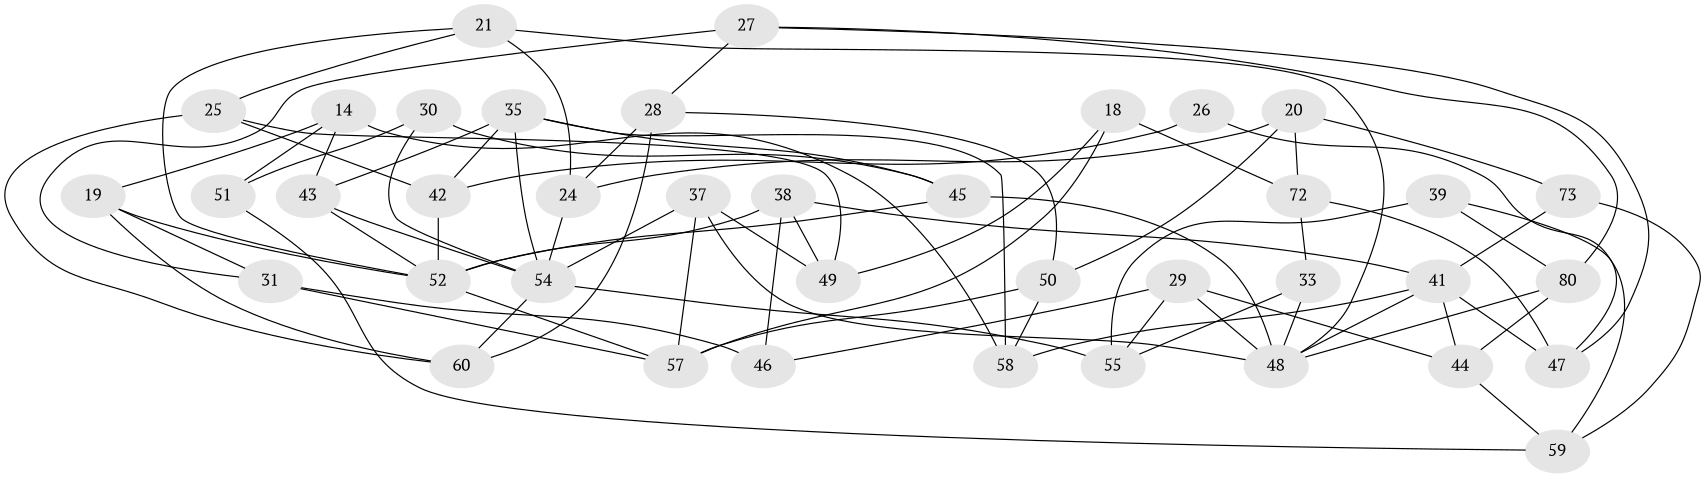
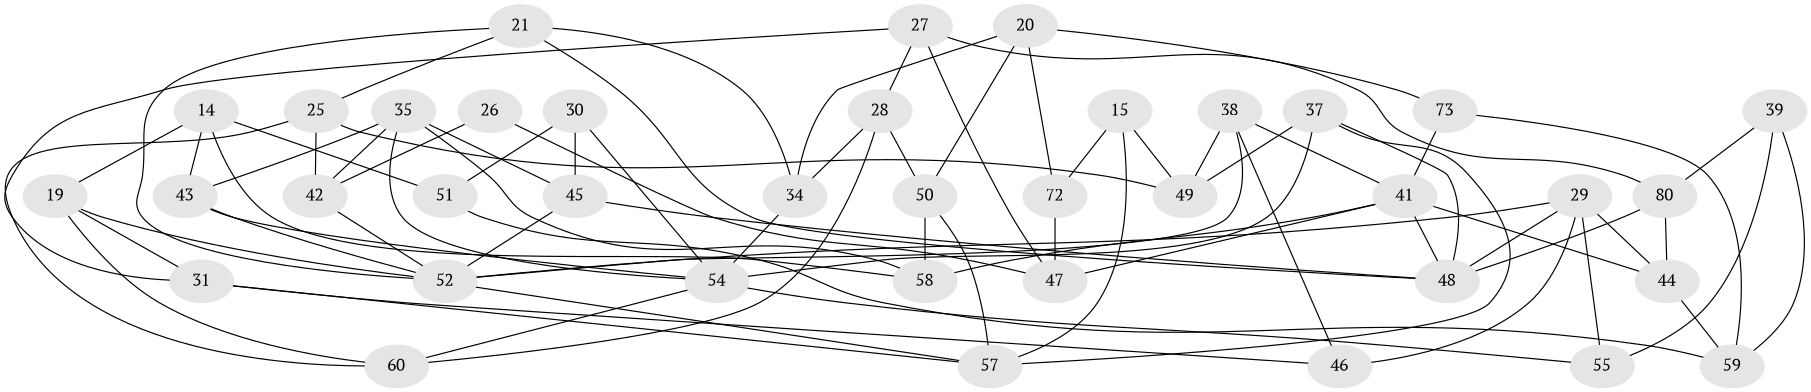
node "18": label "18" -> "15"
node "24": label "24" -> "34"
edge "29" -- "52": added
node "33": removed
